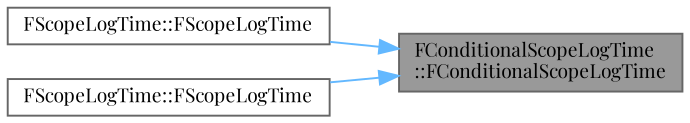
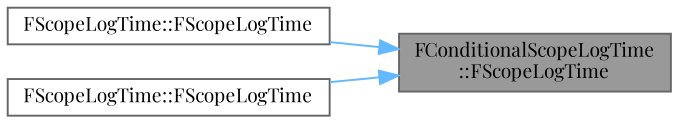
node "FConditionalScopeLogTime ::FConditionalScopeLogTime": label "FConditionalScopeLogTime ::FConditionalScopeLogTime" -> "FConditionalScopeLogTime ::FScopeLogTime"
